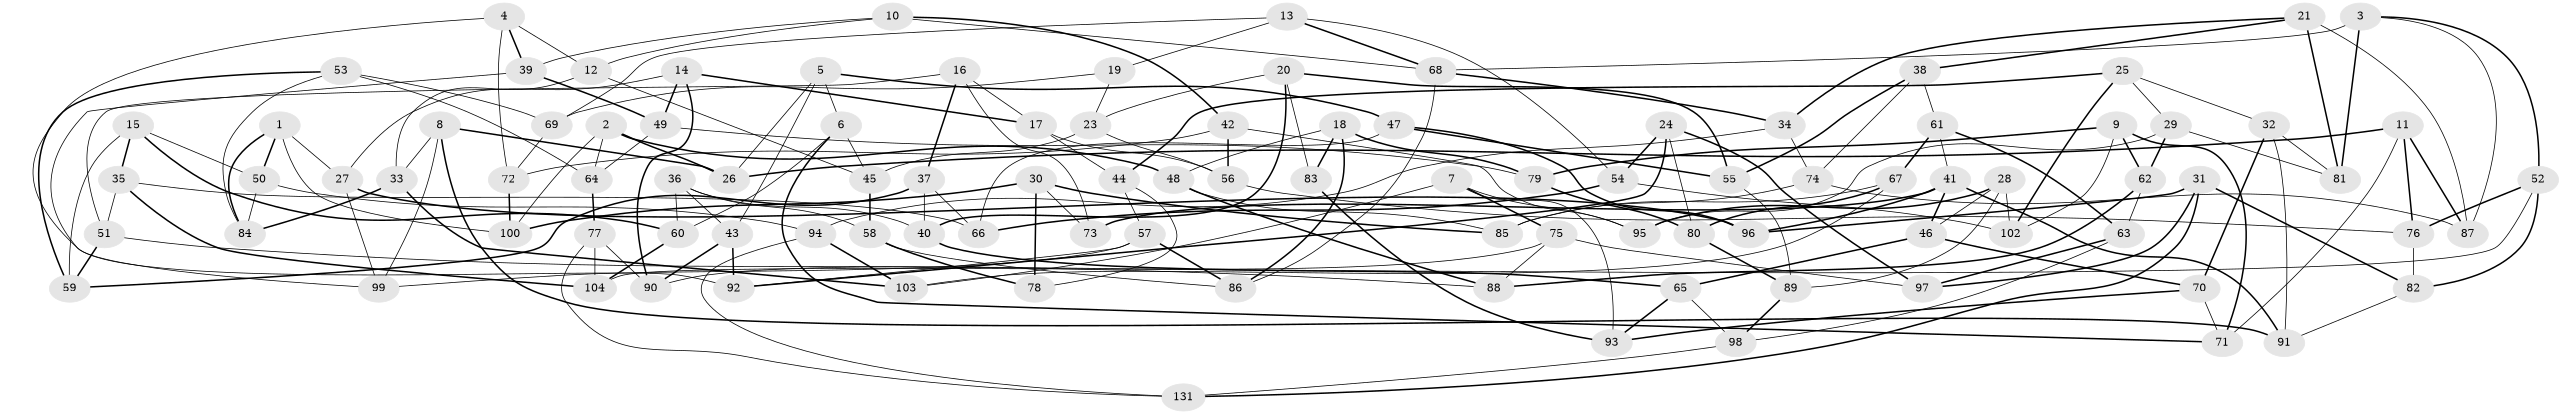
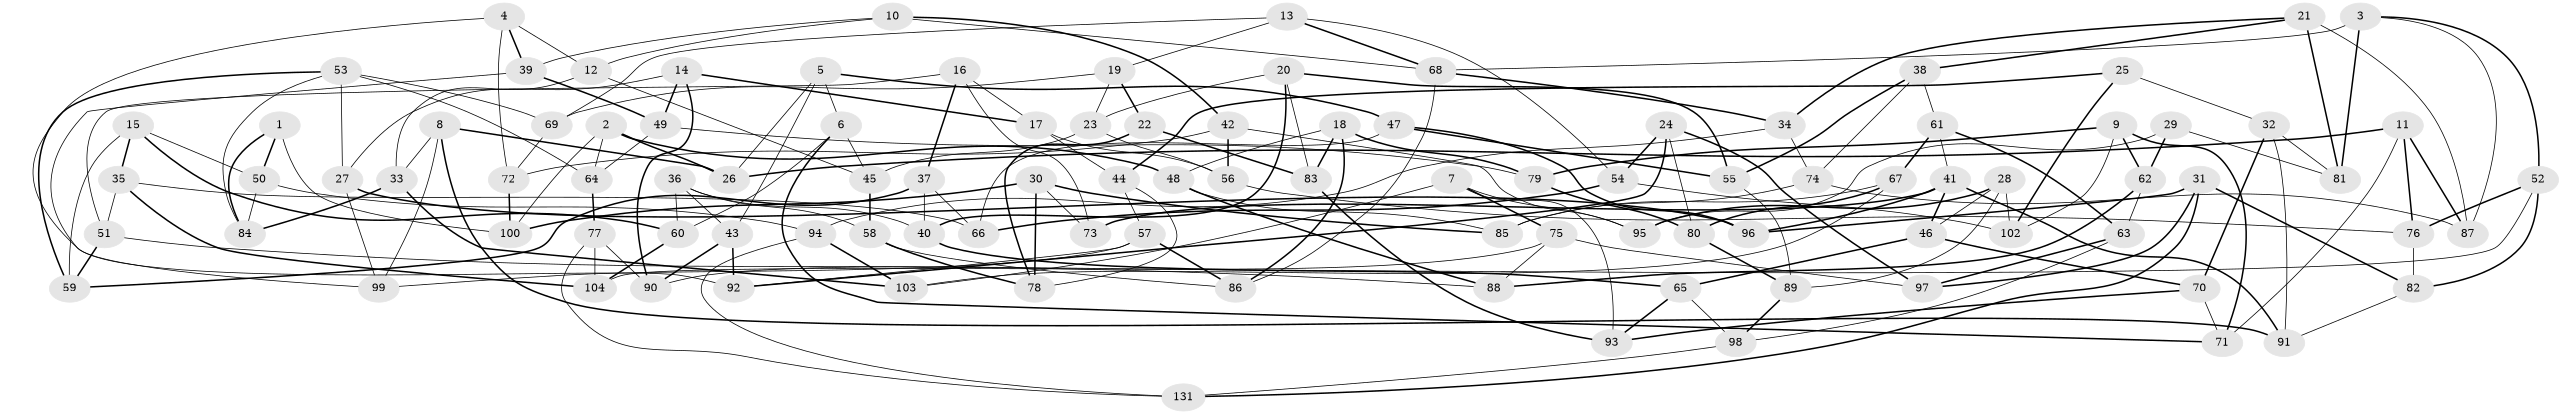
edge "25" -- "29": removed
node "22": added
edge "1" -- "27": now "53" -- "27"
